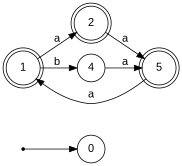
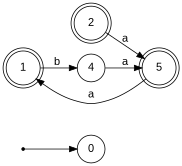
edge "1" -> "2": removed, label "a"
